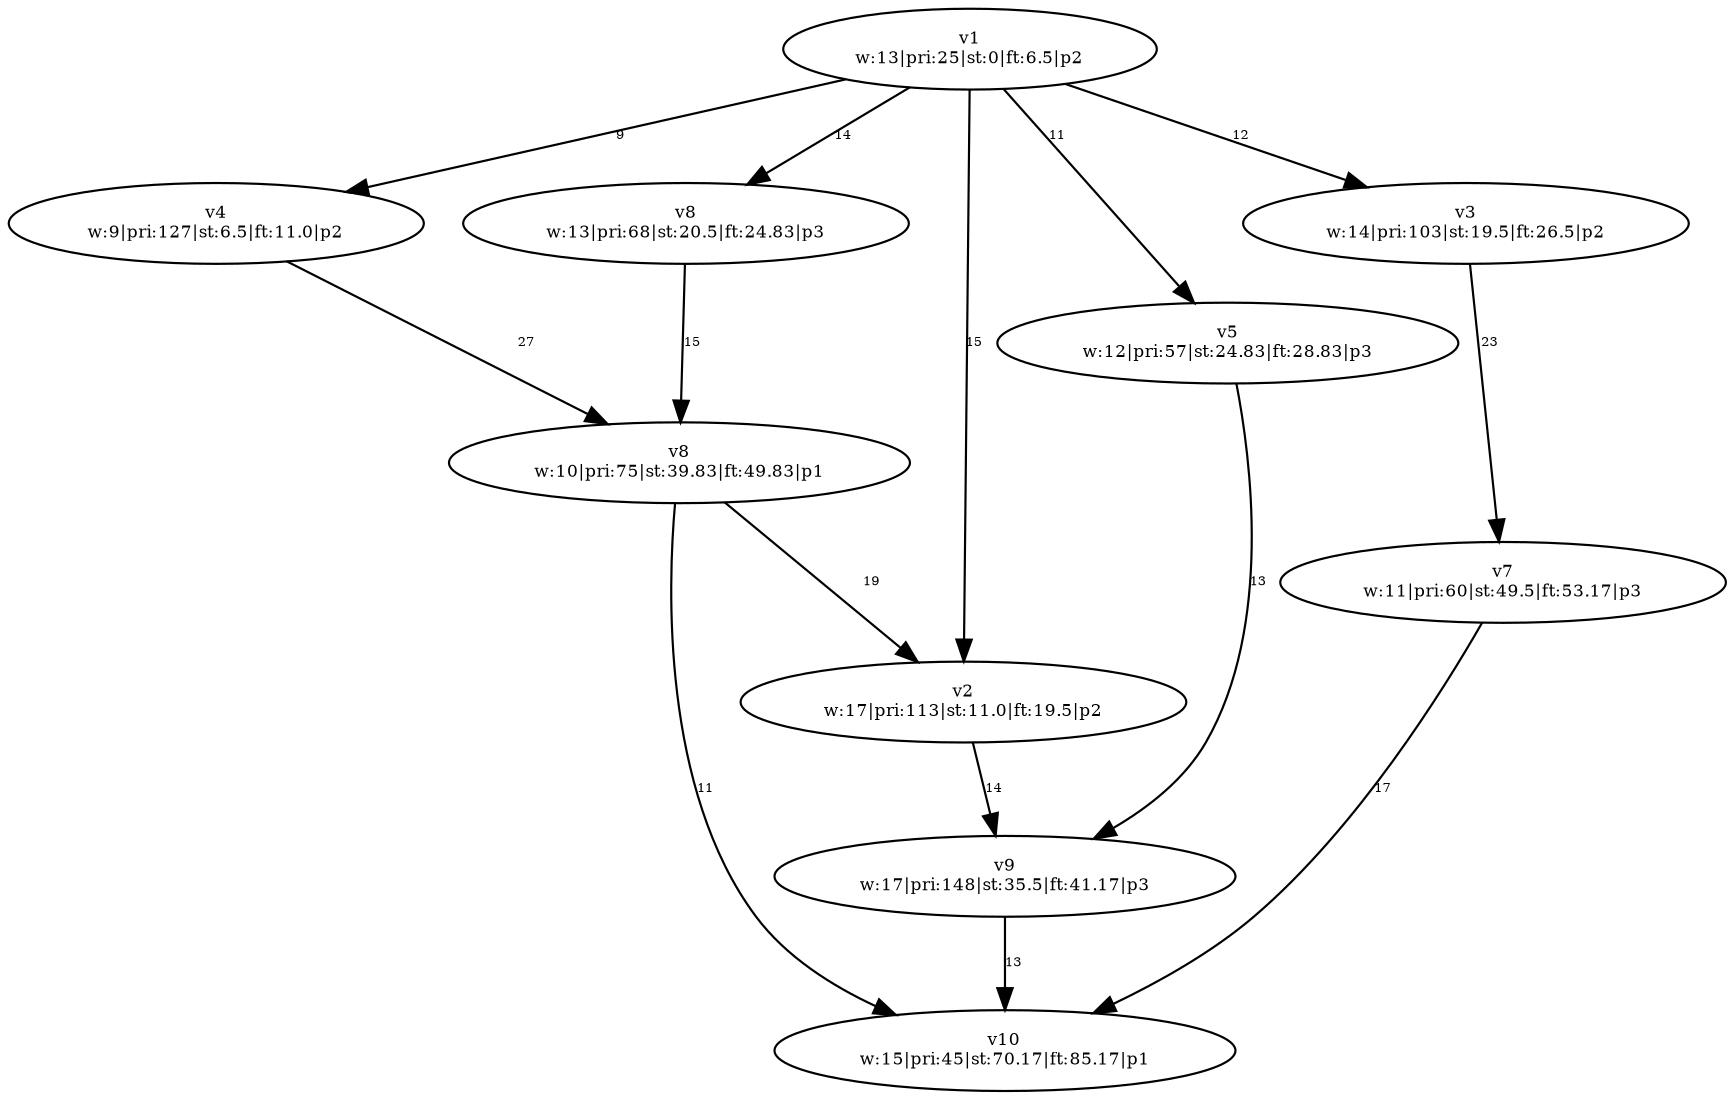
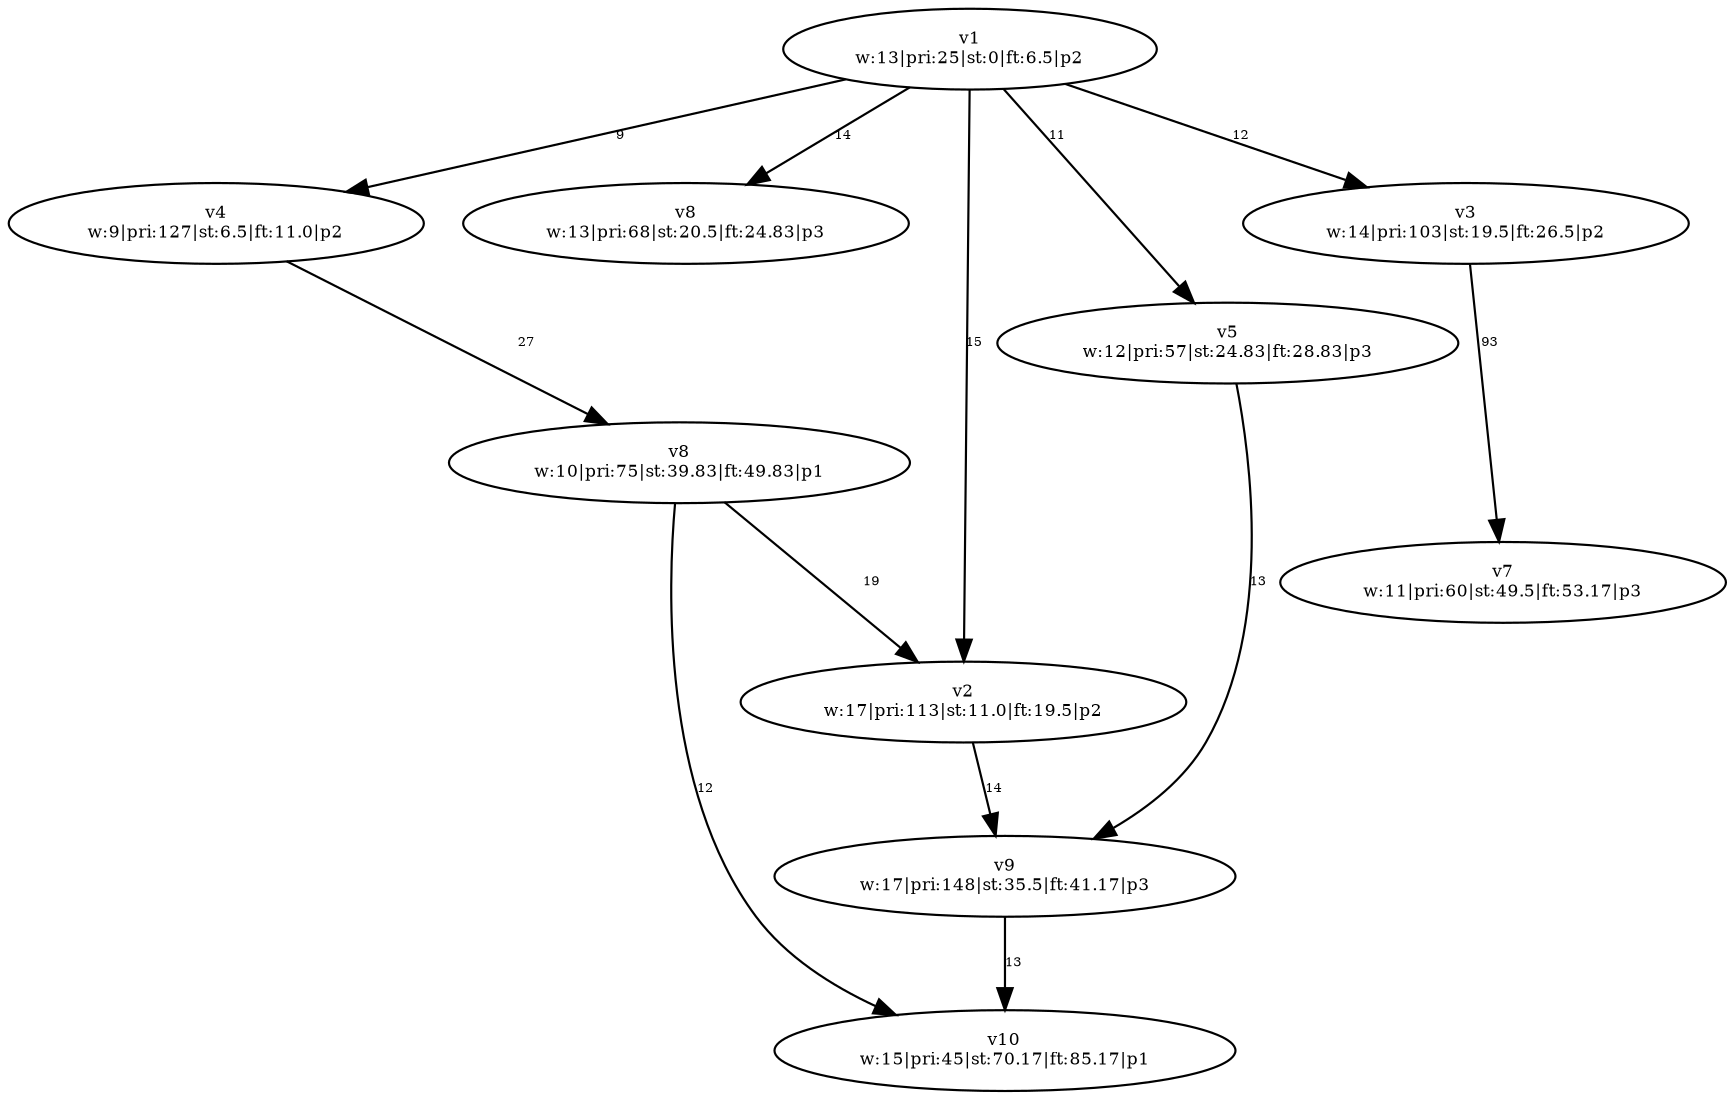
edge "v8 w:13|pri:68|st:20.5|ft:24.83|p3" -> "v8 w:10|pri:75|st:39.83|ft:49.83|p1": removed, label "15"
edge "v3 w:14|pri:103|st:19.5|ft:26.5|p2" -> "v7 w:11|pri:60|st:49.5|ft:53.17|p3": label "23" -> "93"
edge "v8 w:10|pri:75|st:39.83|ft:49.83|p1" -> "v10 w:15|pri:45|st:70.17|ft:85.17|p1": label "11" -> "12"
edge "v7 w:11|pri:60|st:49.5|ft:53.17|p3" -> "v10 w:15|pri:45|st:70.17|ft:85.17|p1": removed, label "17"
